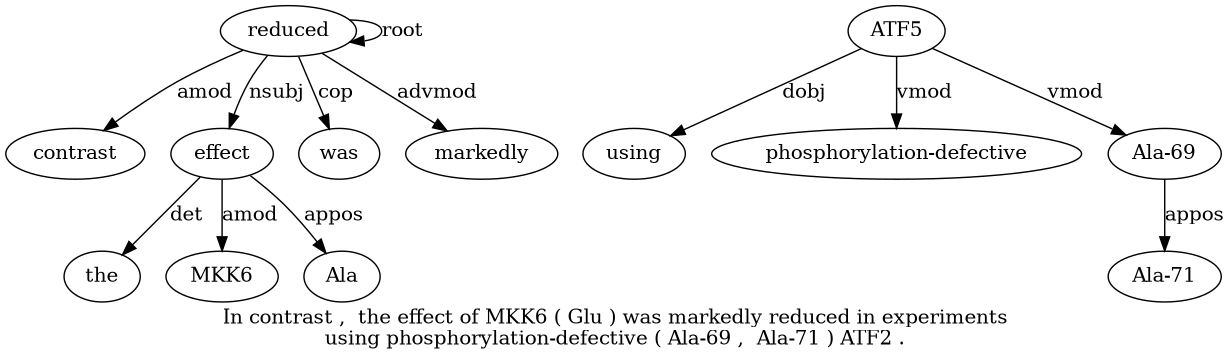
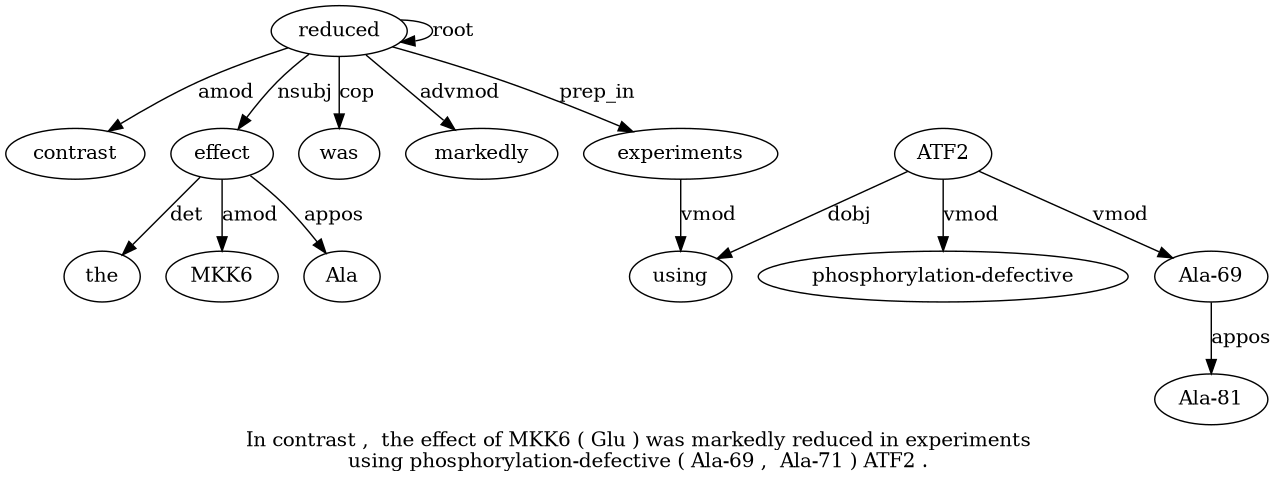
node "ATF5": label "ATF5" -> "ATF2"
node "experiments": added
node "Ala-71": label "Ala-71" -> "Ala-81"
